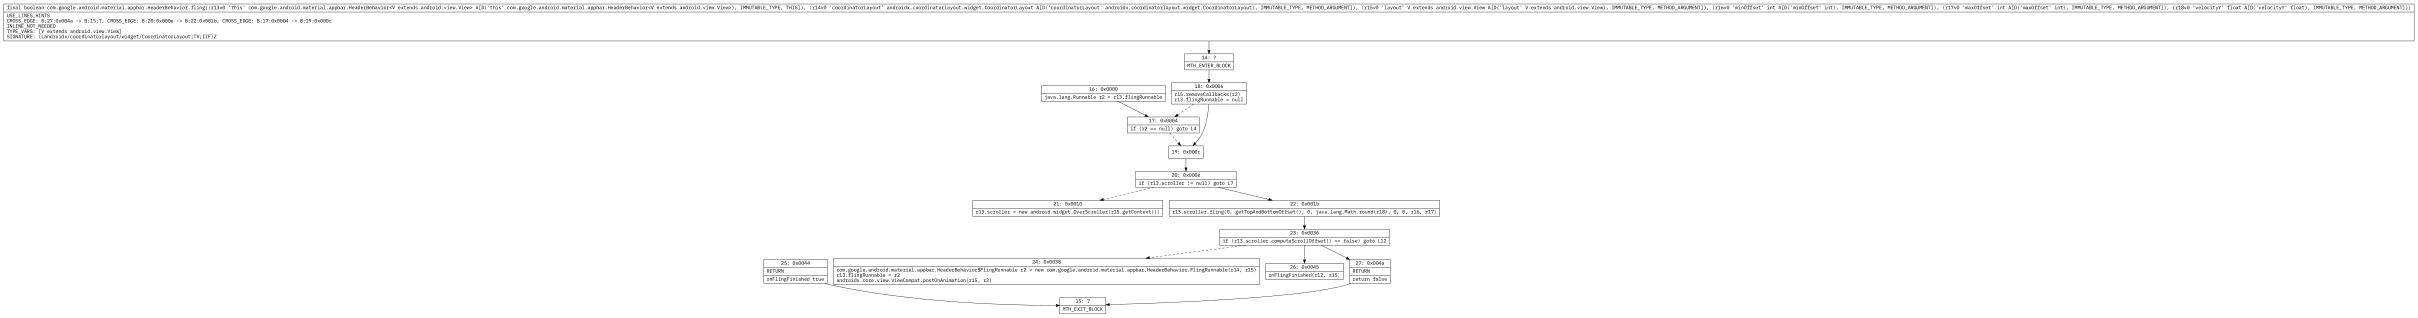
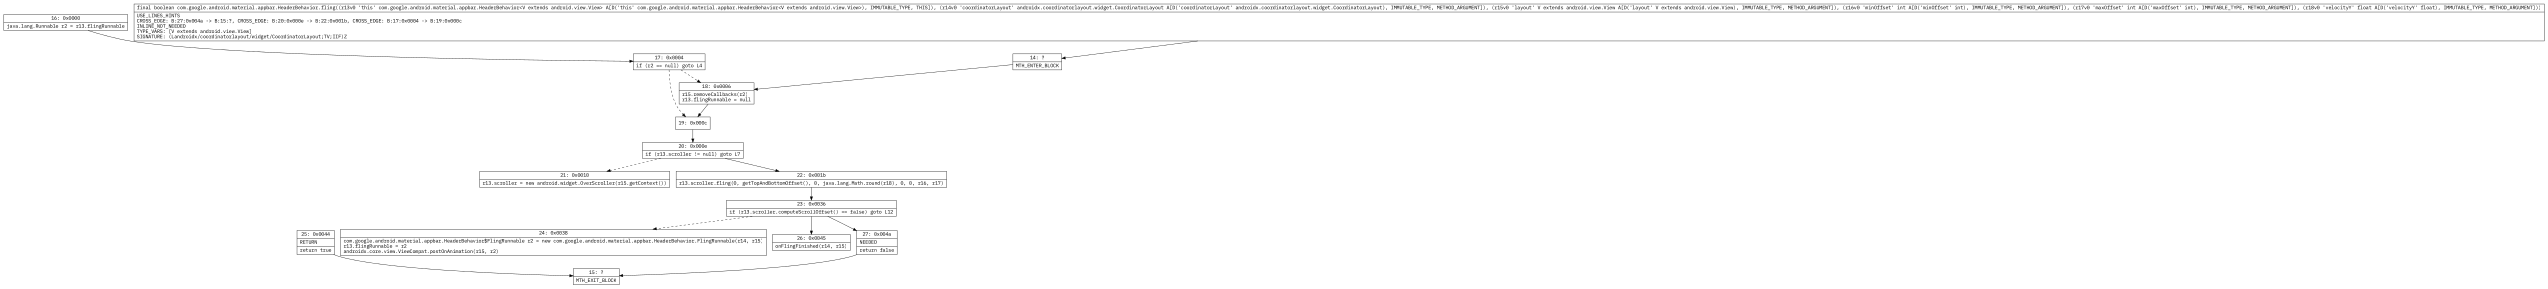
edge "18: 0x0006" -> "17: 0x0004": reversed
node "27: 0x004a": text "RETURN" -> "NEEDED"
node "26: 0x0045": text "onFlingFinished(r12, r15)" -> "onFlingFinished(r14, r15)"
node "25: 0x0044": text "onFlingFinished true" -> "return true"
